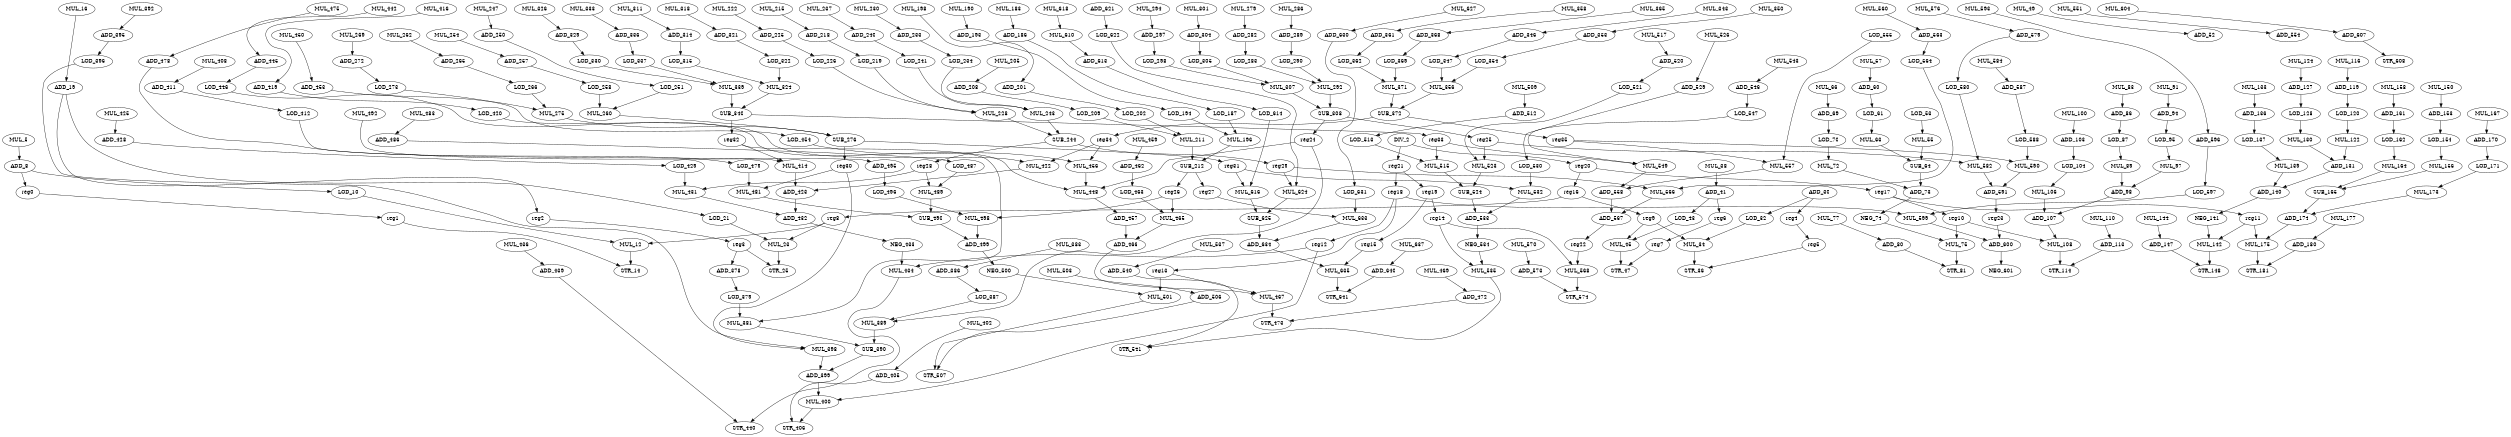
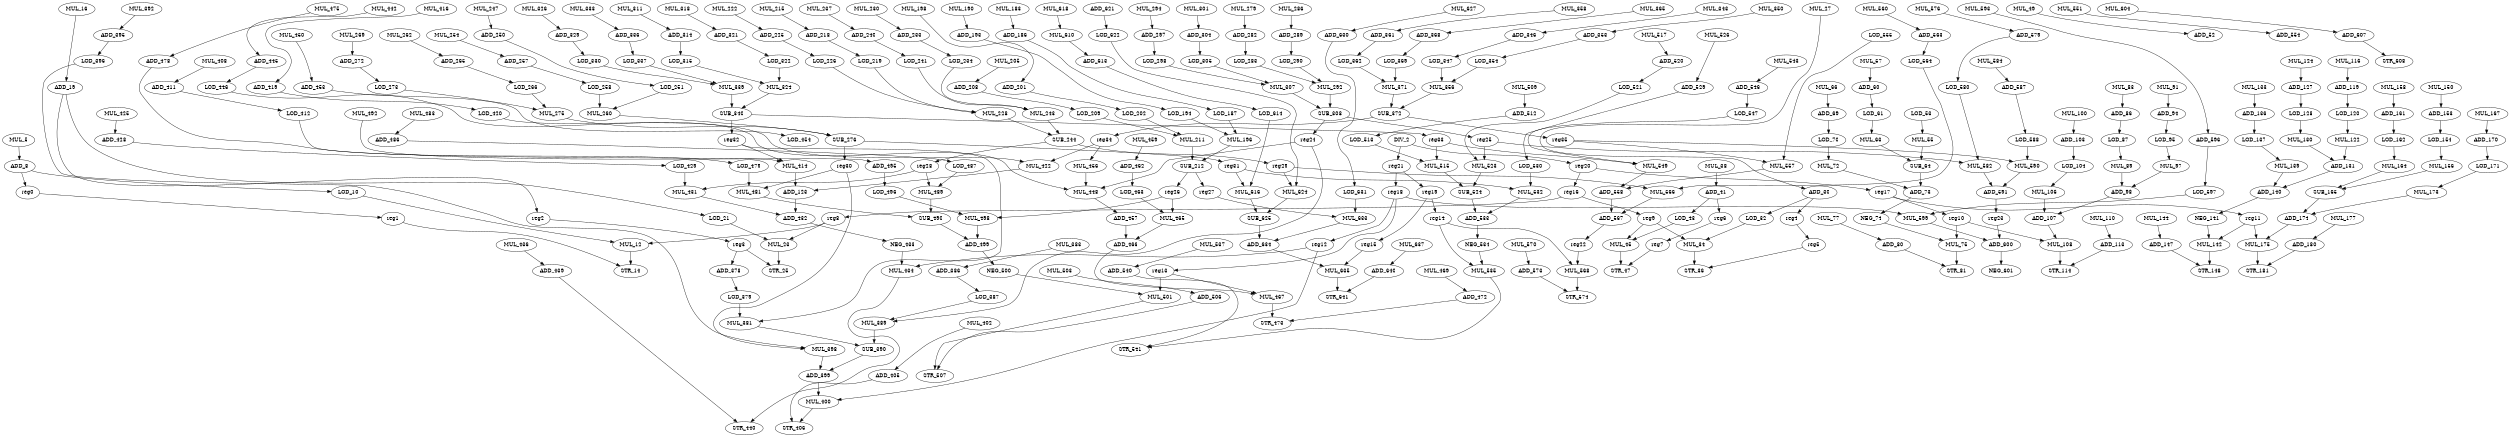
node "MUL_27": added
edge "LOD_454" -> "MUL_456": removed
node "ADD_423": label "ADD_423" -> "ADD_123"
